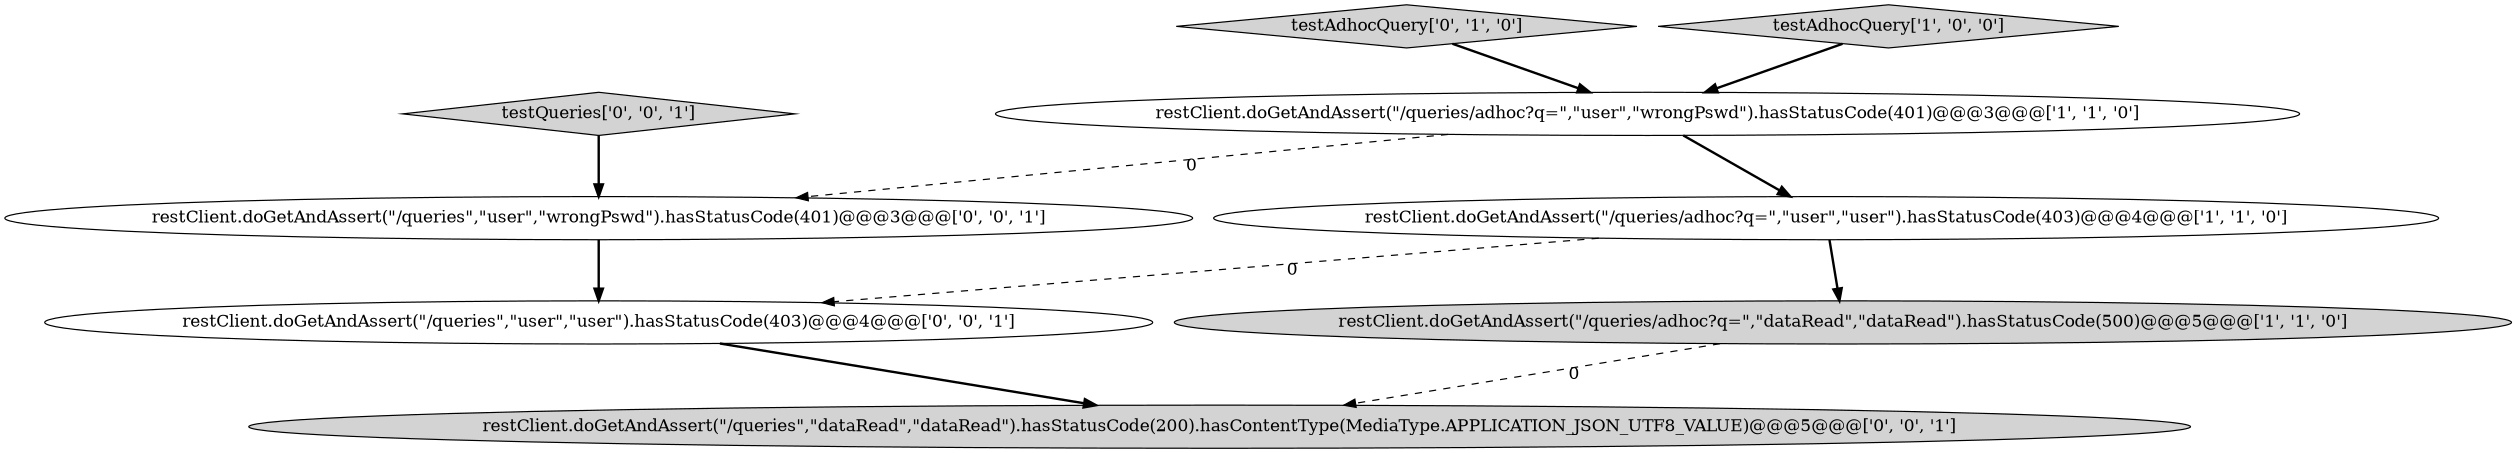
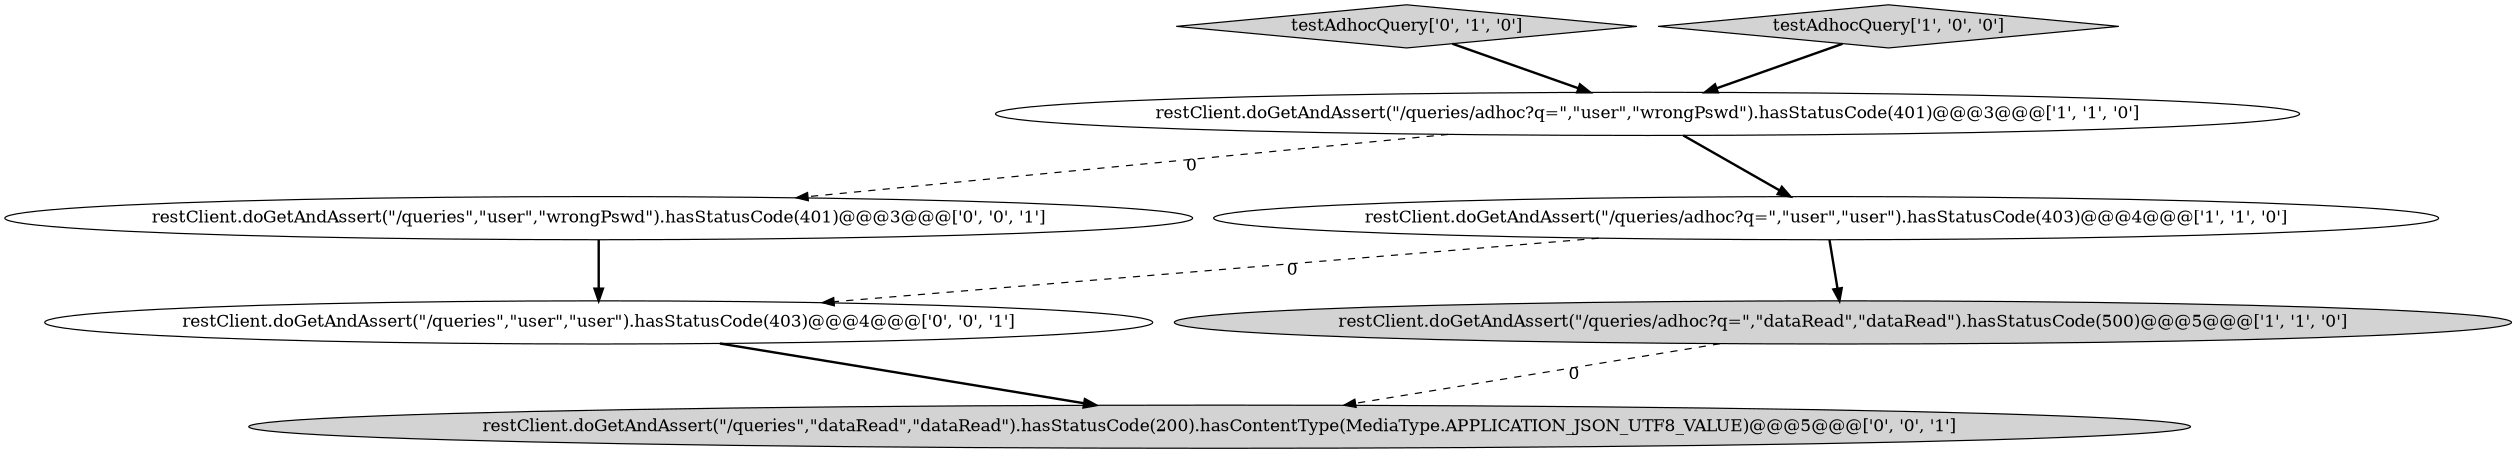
node "testQueries['0', '0', '1']": removed
